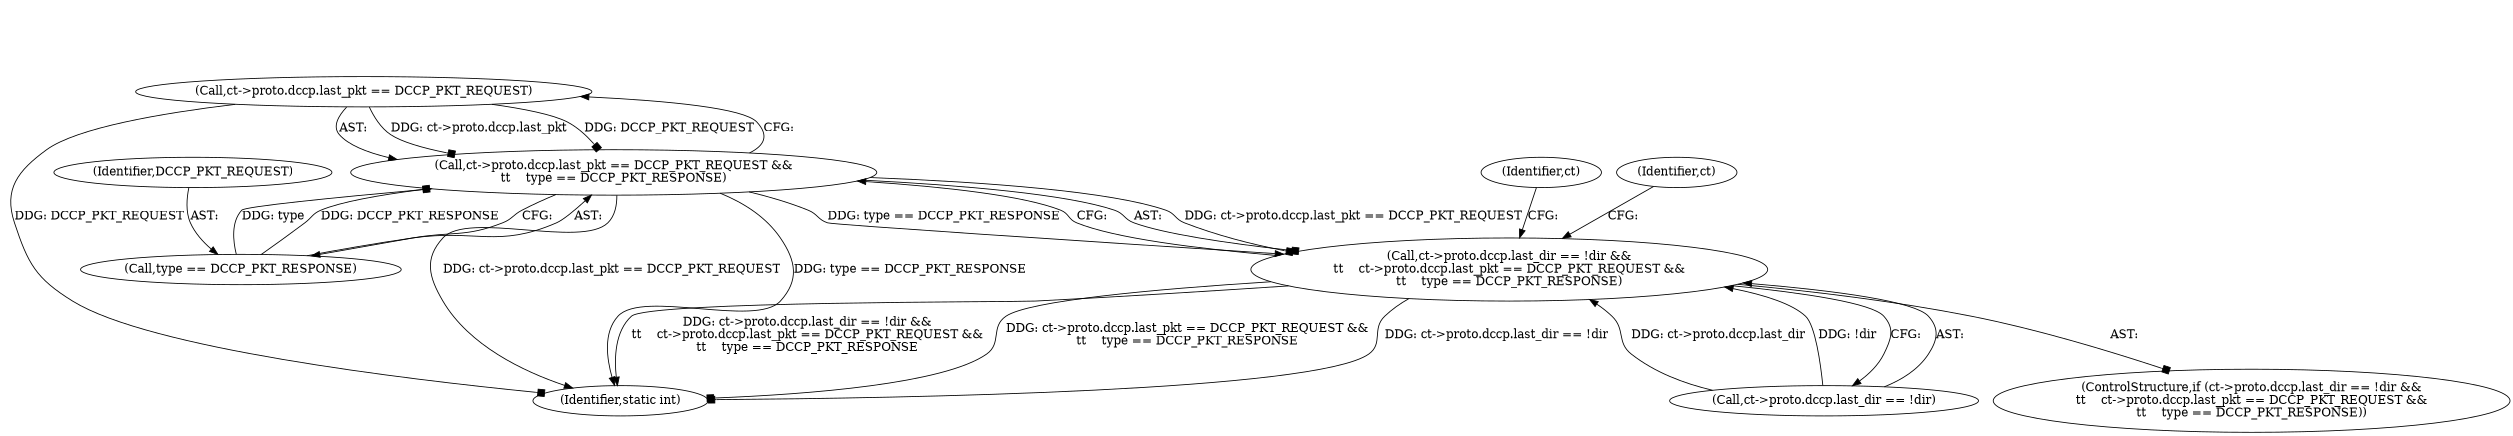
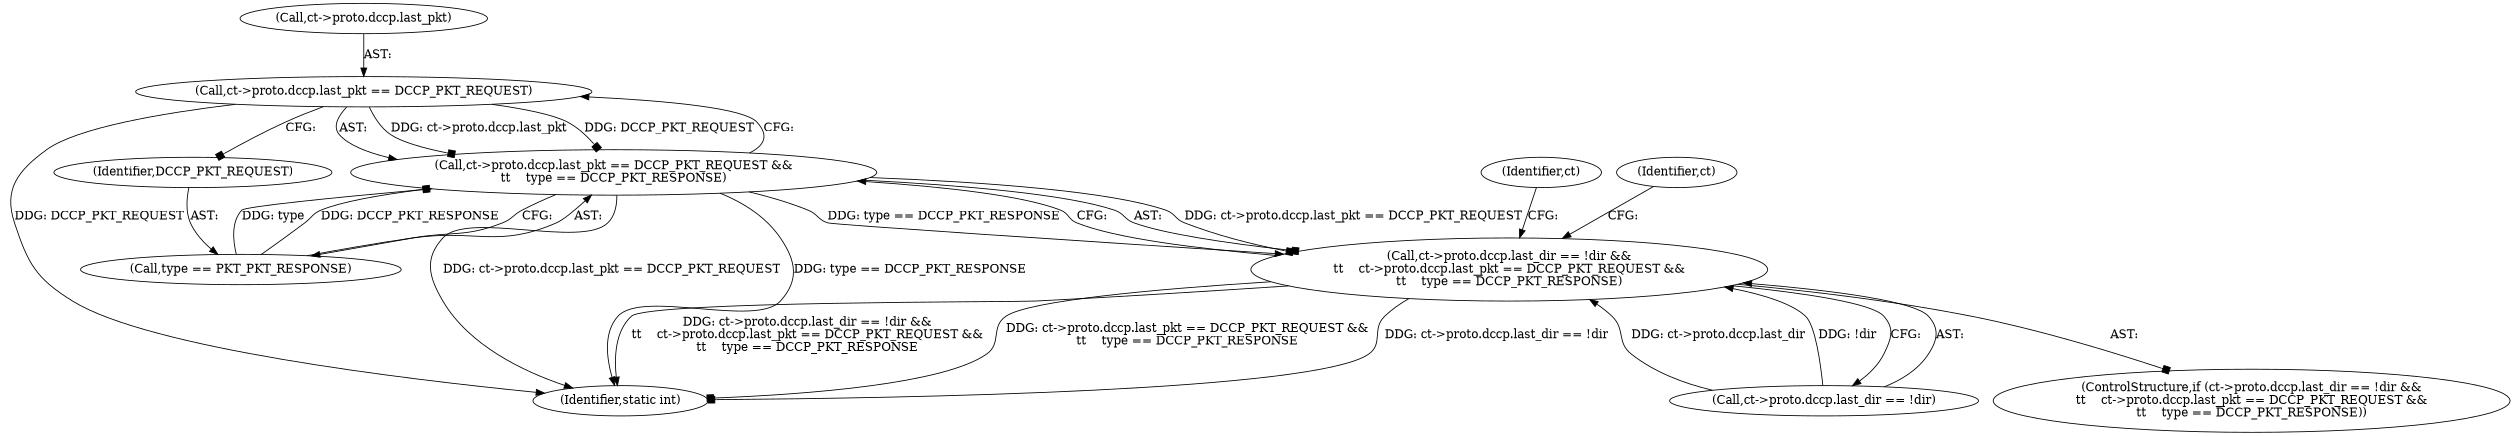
node "(Call,ct->proto.dccp.last_pkt)": added
edge "(Call,ct->proto.dccp.last_pkt == DCCP_PKT_REQUEST)" -> "(Identifier,DCCP_PKT_REQUEST)": added, label "CFG:"
node "(Call,type == DCCP_PKT_RESPONSE)": label "(Call,type == DCCP_PKT_RESPONSE)" -> "(Call,type == PKT_PKT_RESPONSE)"
edge "(Call,ct->proto.dccp.last_pkt == DCCP_PKT_REQUEST)" -> "(Identifier,static int)": arrowhead box -> normal
